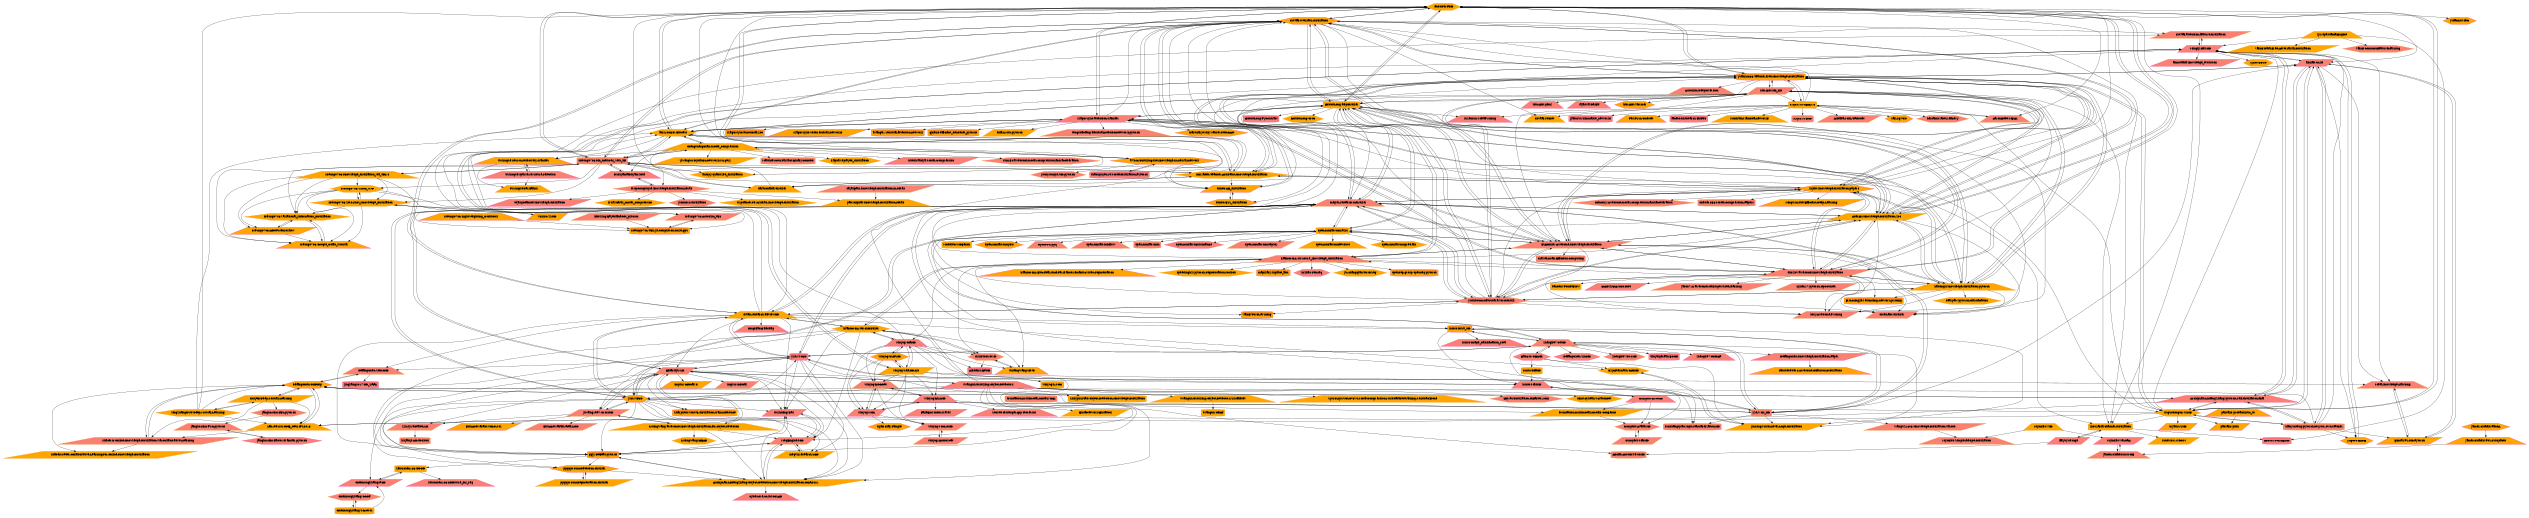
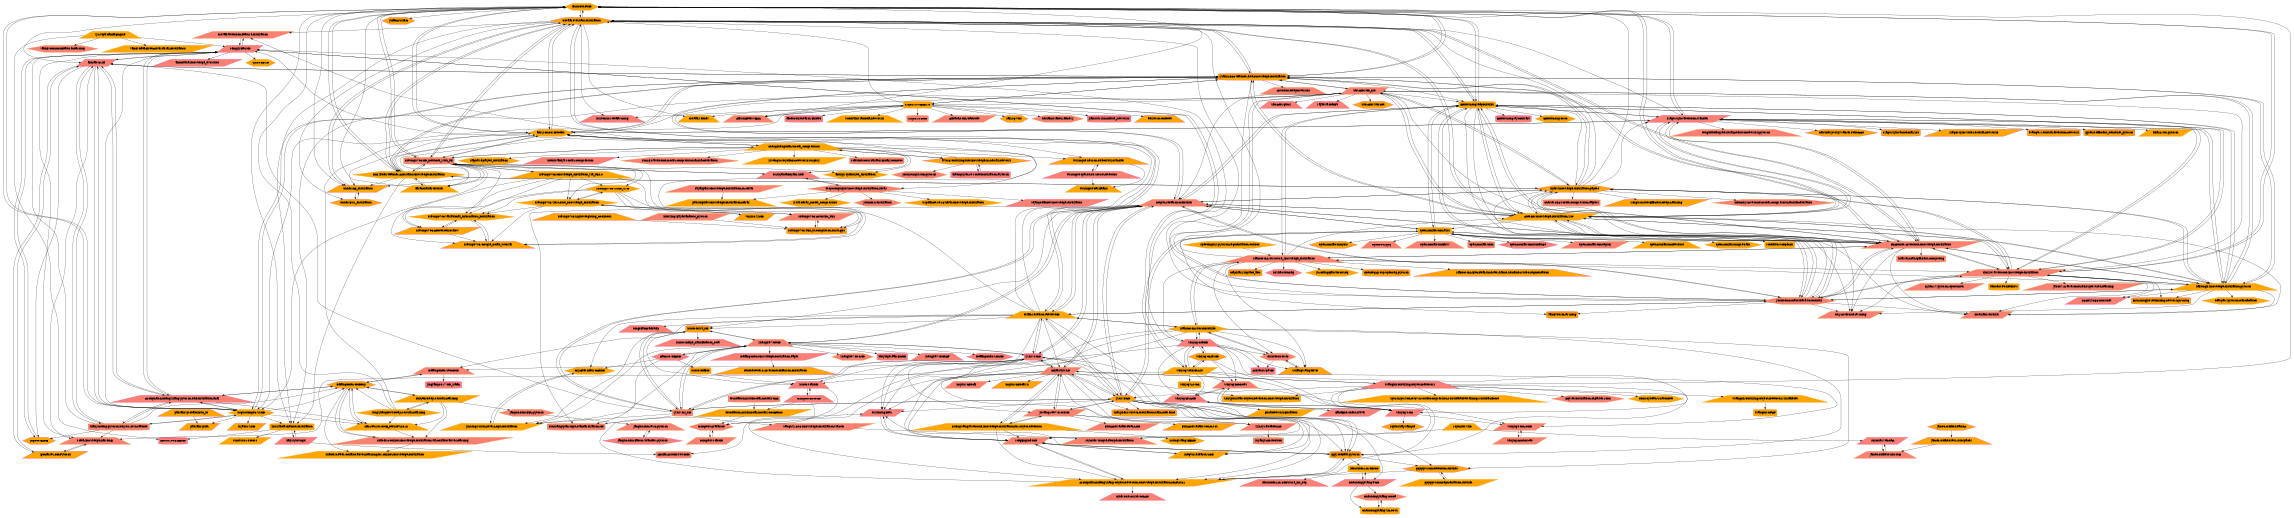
edge "irfanICMLL/structure_knowledge_distillation" -> "speedinghzl/pytorch-segmentation-toolbox": reversed
edge "haitongli/knowledge-distillation-pytorch" -> "666DZY666/micronet": added
node "SecretMessengerApp/secret-ios": removed
edge "luanyunteng/pytorch-be-your-own-teacher" -> "lgcnsai/PS-KD-Pytorch": now "luanyunteng/pytorch-be-your-own-teacher" -> "Meta-knowledge-Lab/DLB"
edge "ChenhongyiYang/SG-NMS" -> "ChenhongyiYang/PGD": reversed
